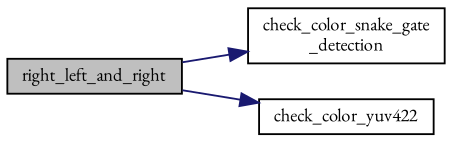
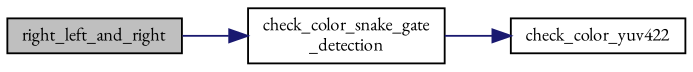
edge "right_left_and_right" -> "check_color_yuv422": now "check_color_snake_gate _detection" -> "check_color_yuv422"
